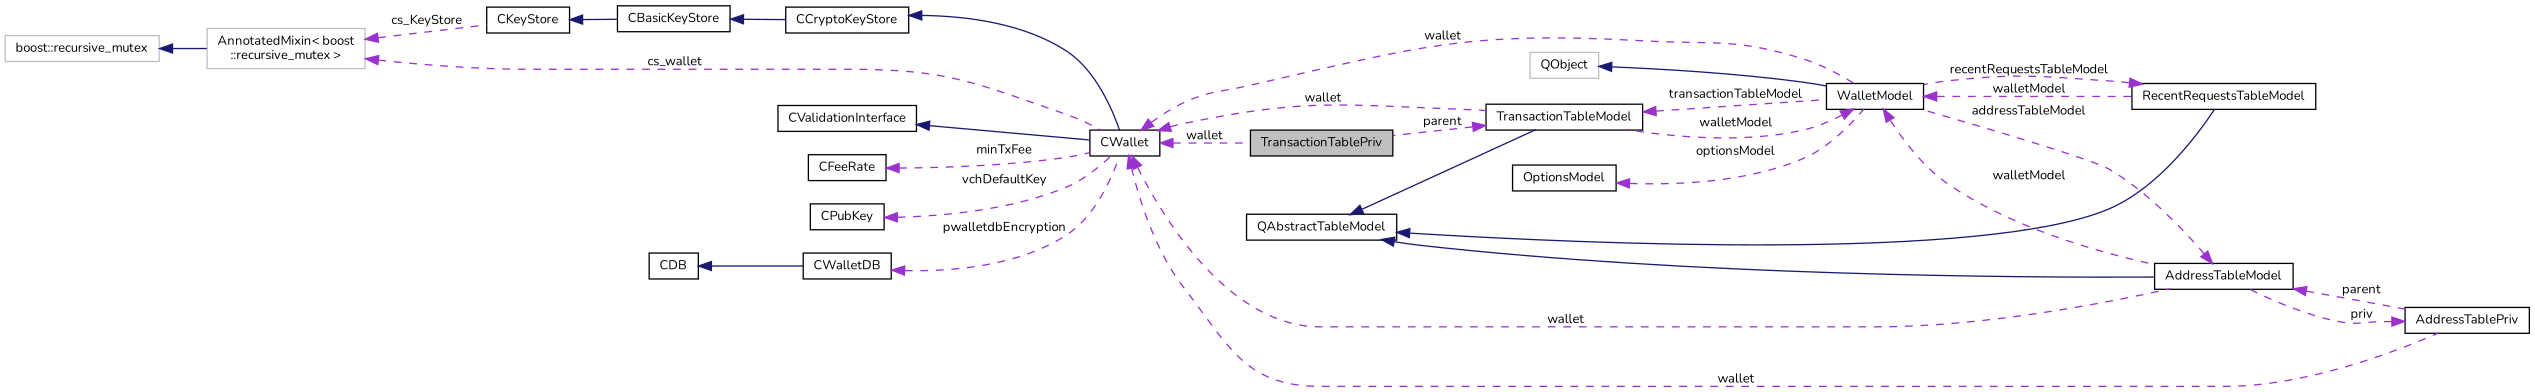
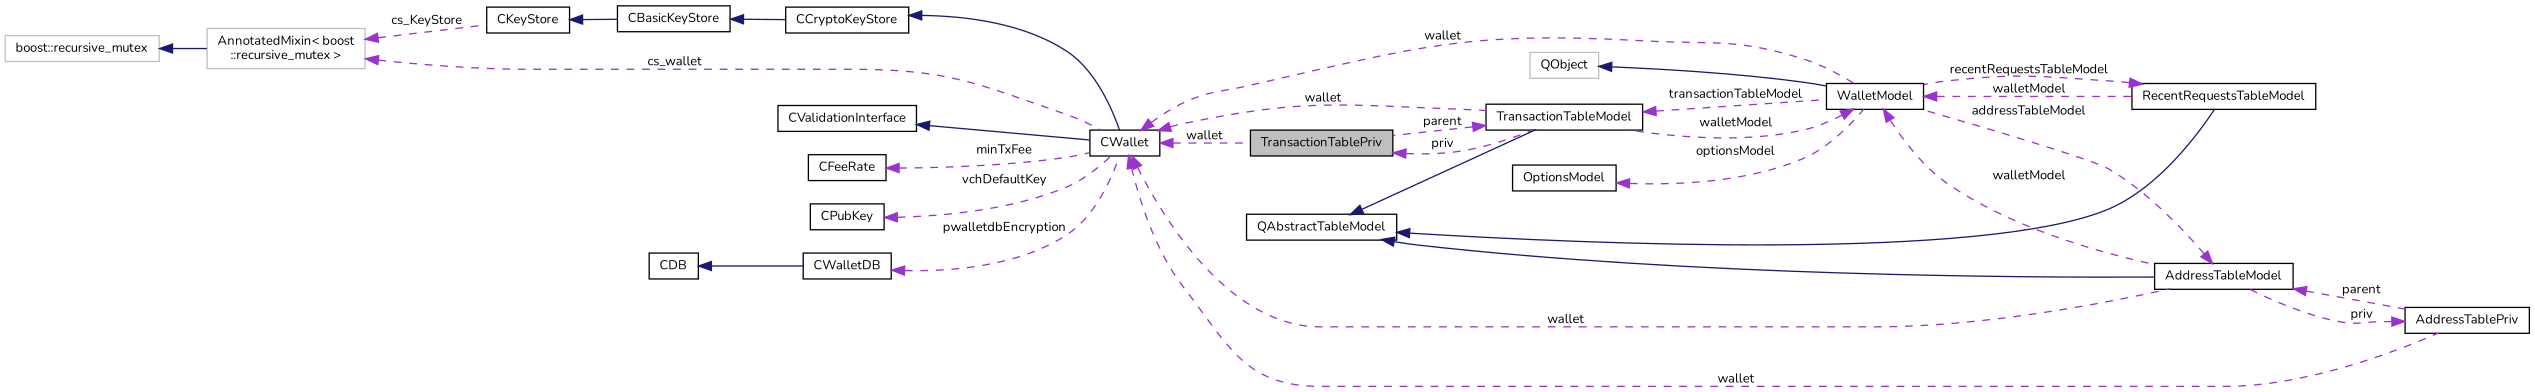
edge "TransactionTableModel" -> "TransactionTablePriv": added, label "priv"
